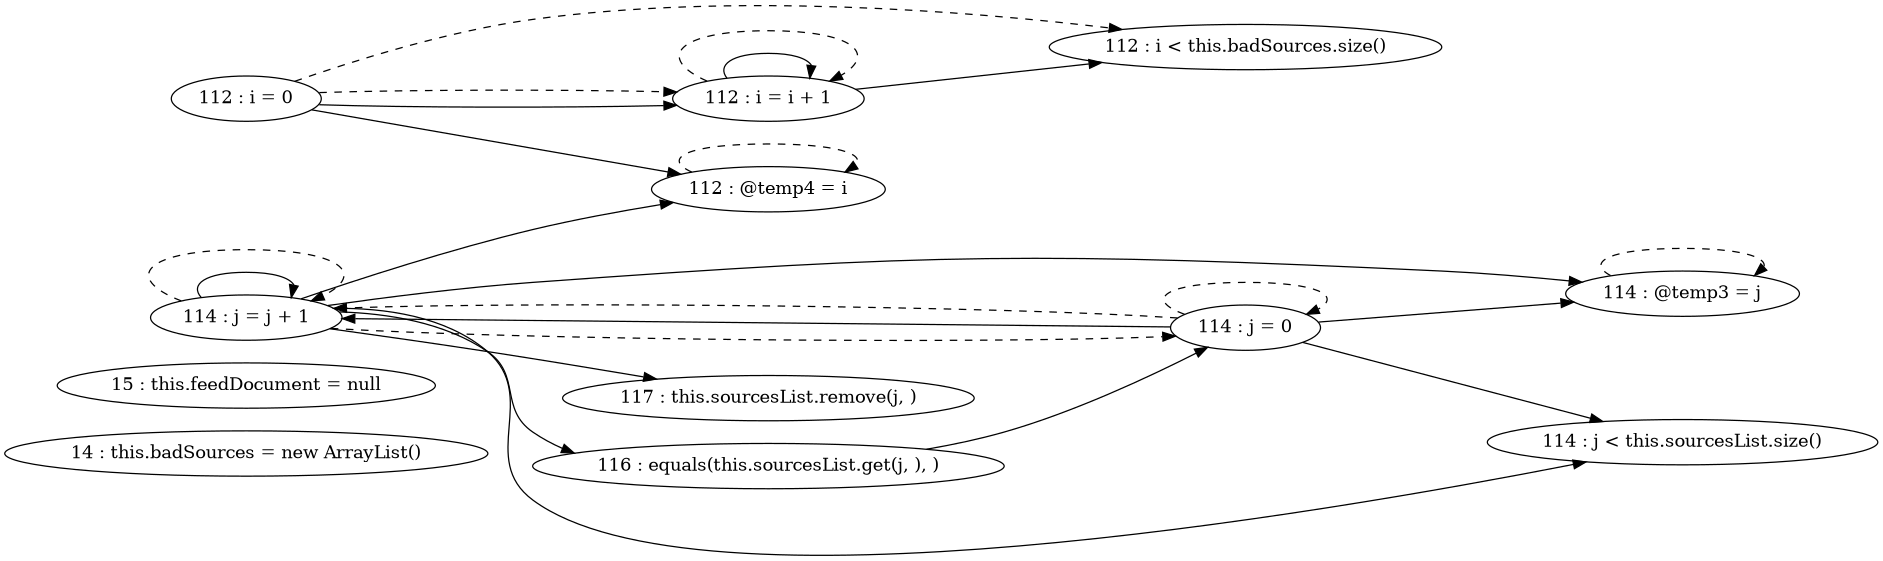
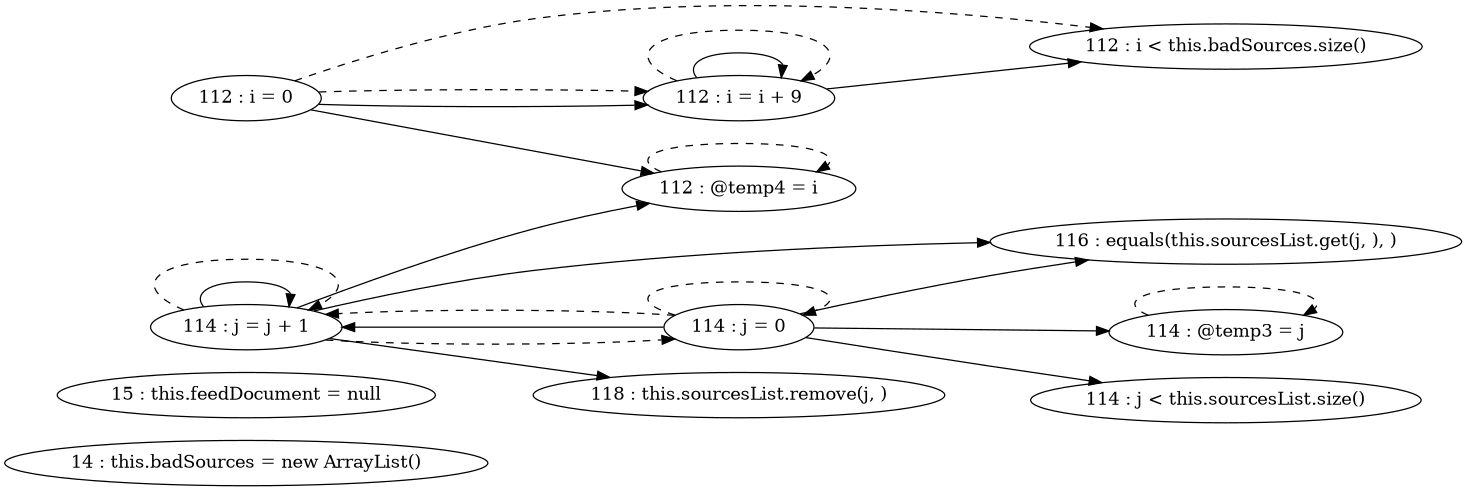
node "112 : i = i + 1": label "112 : i = i + 1" -> "112 : i = i + 9"
edge "114 : j = j + 1" -> "114 : @temp3 = j": removed
node "117 : this.sourcesList.remove(j, )": label "117 : this.sourcesList.remove(j, )" -> "118 : this.sourcesList.remove(j, )"
edge "116 : equals(this.sourcesList.get(j, ), )" -> "114 : j = 0": reversed
edge "114 : j = j + 1" -> "114 : j < this.sourcesList.size()": removed
